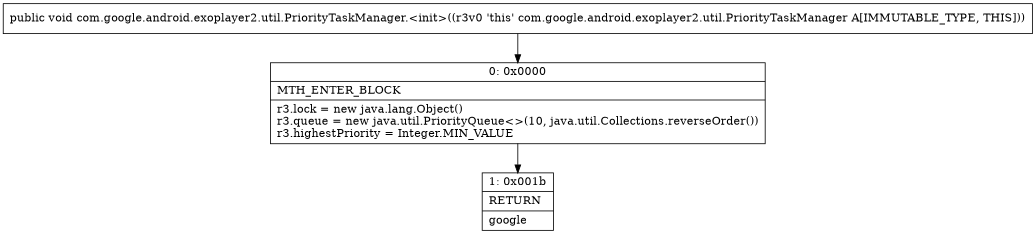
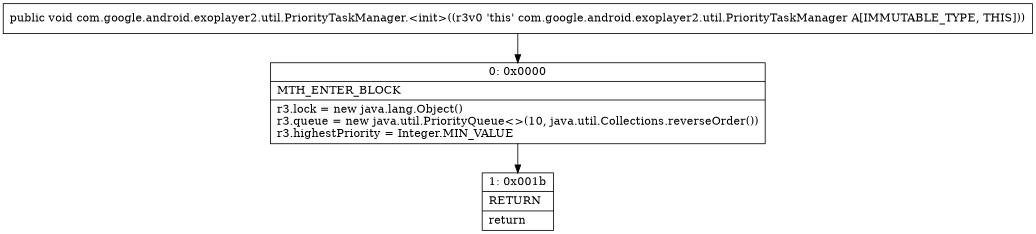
node "1: 0x001b": text "google" -> "return"
